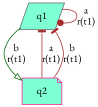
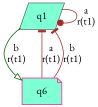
node "q2": label "q2" -> "q6"
